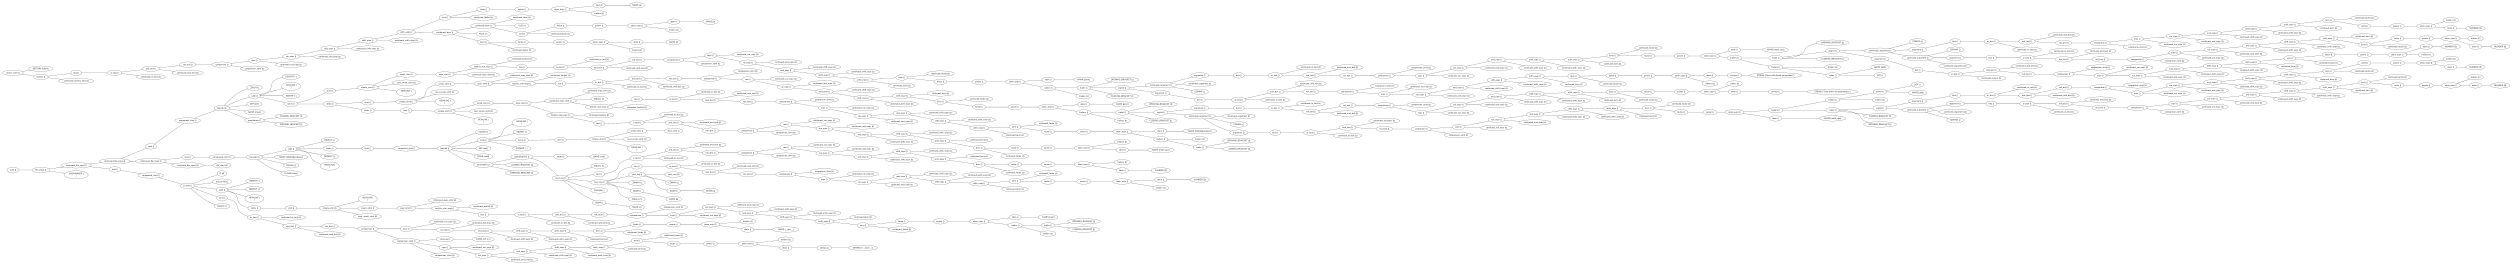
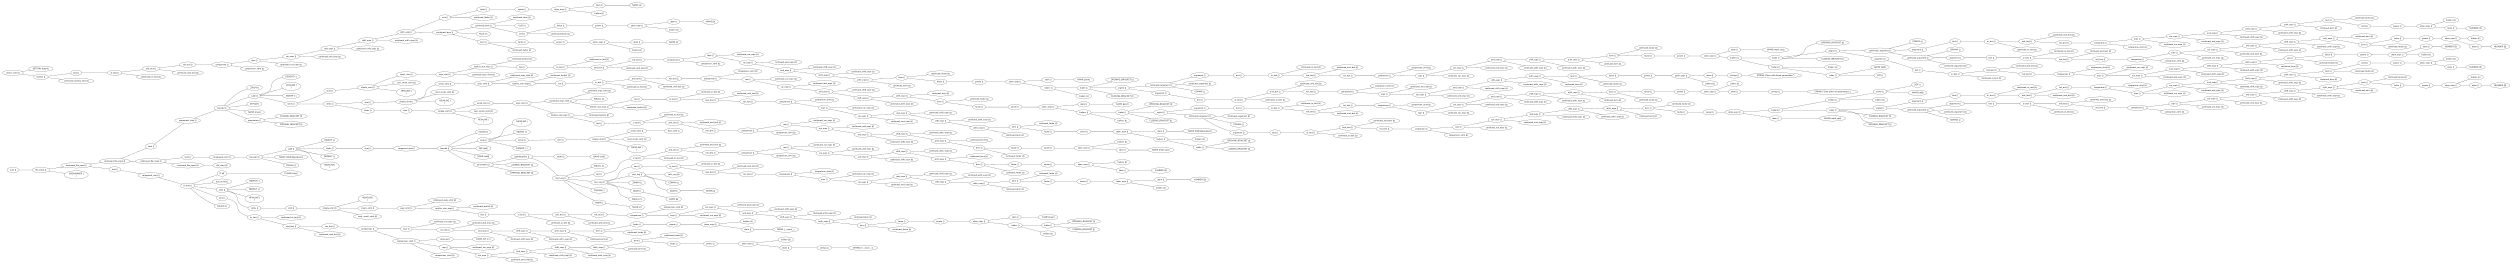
edge "classdef ()" -- "CLASS (class)": now "IF (if)" -- "CLASS (class)"
node "NAME (__ops__)": label "NAME (__ops__)" -> "NAME (__name__)"
